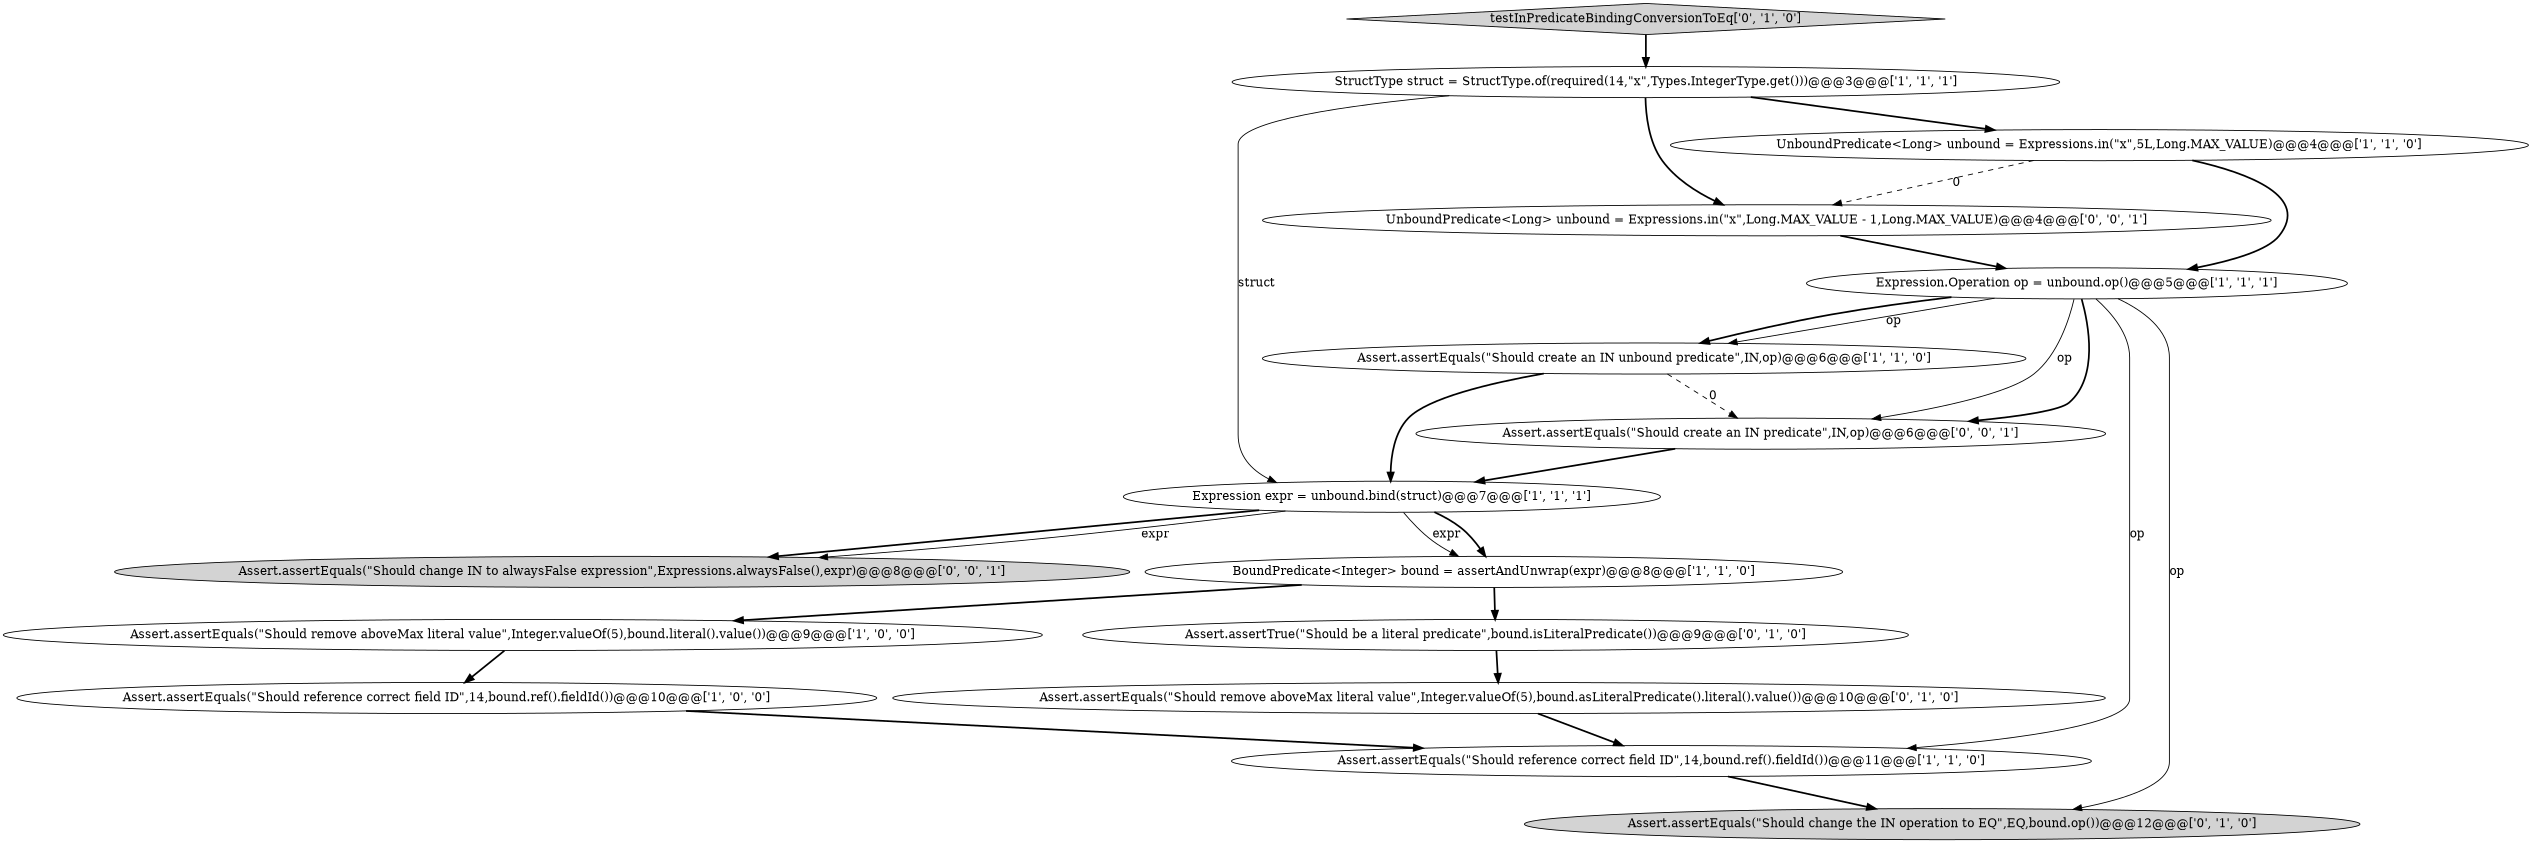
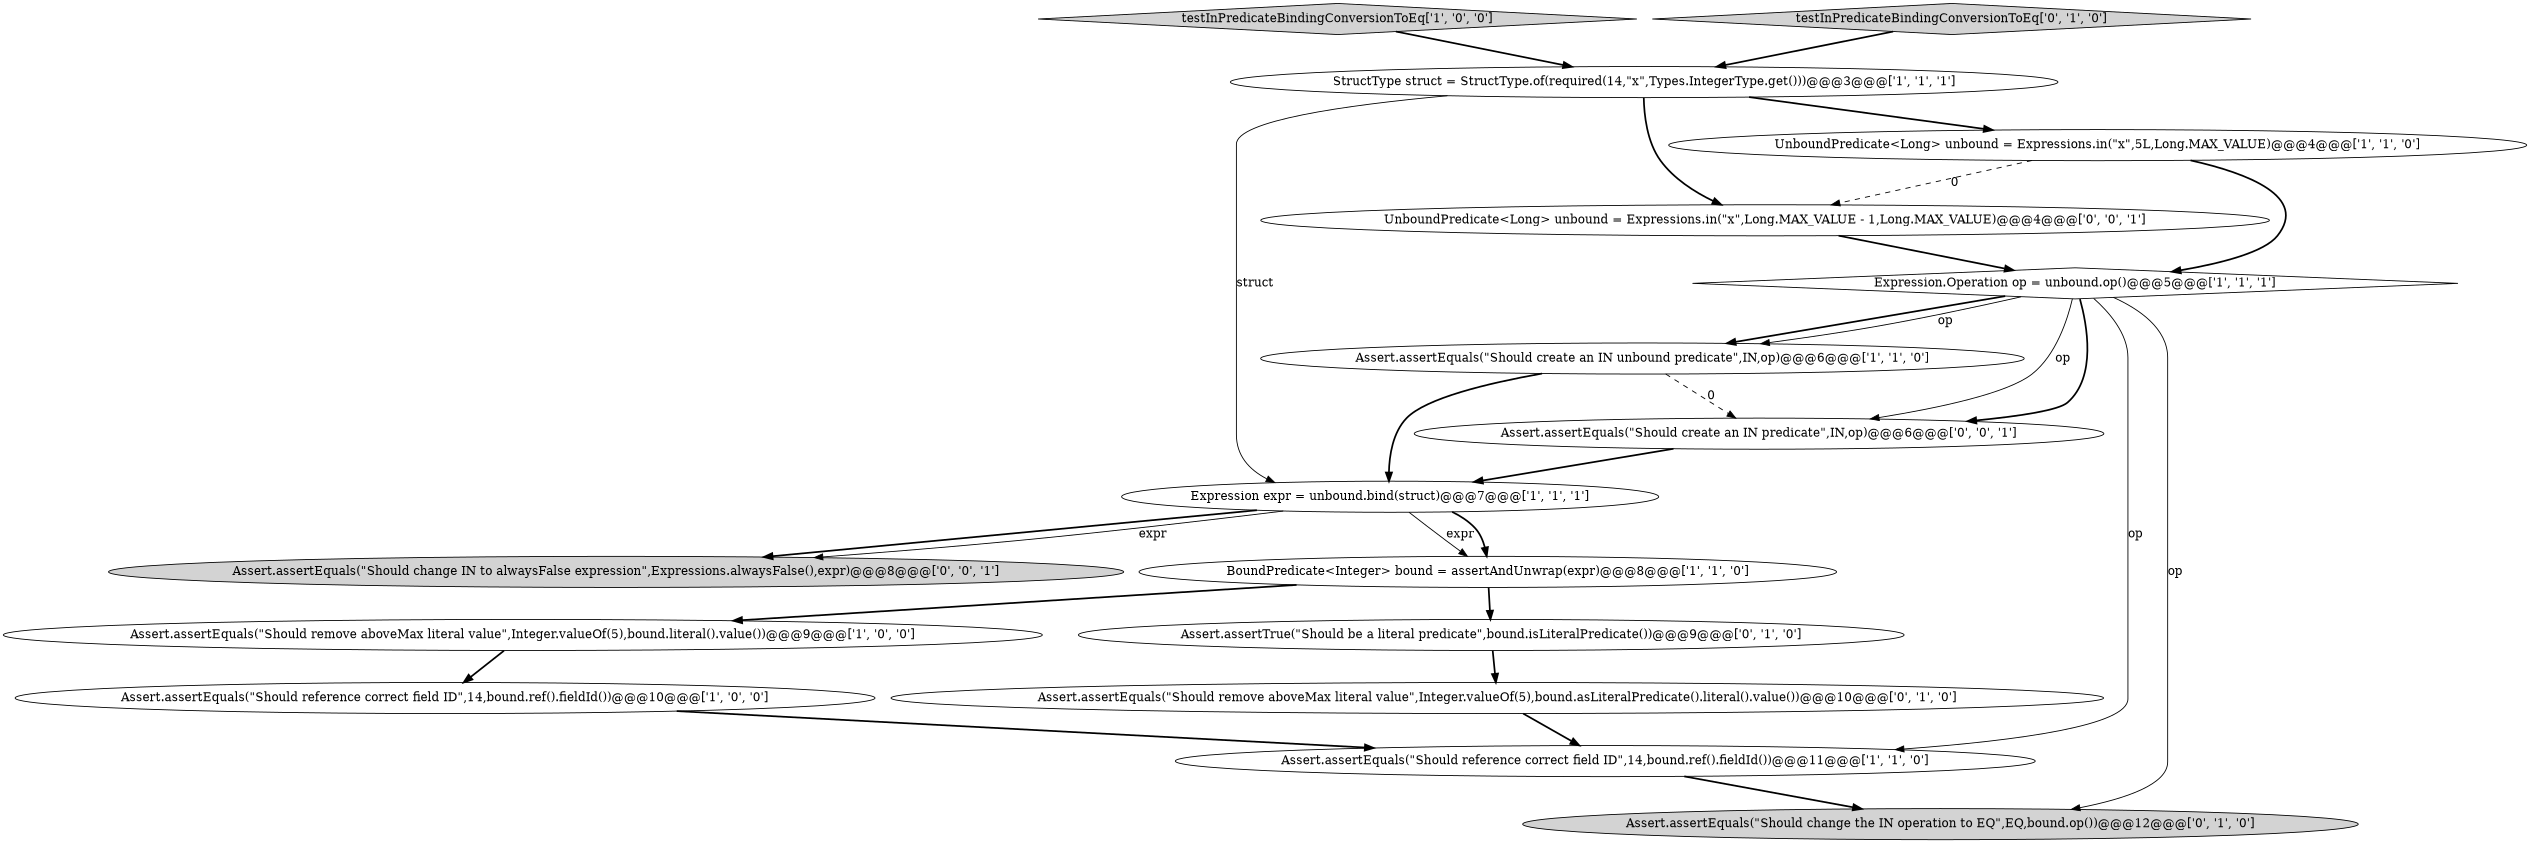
node "testInPredicateBindingConversionToEq['1', '0', '0']": added
node "Expression.Operation op = unbound.op()@@@5@@@['1', '1', '1']": shape ellipse -> diamond
